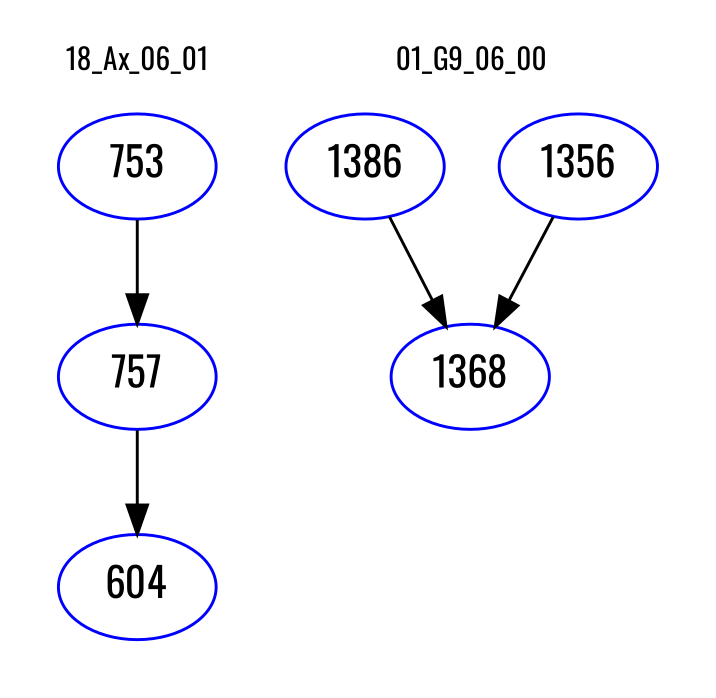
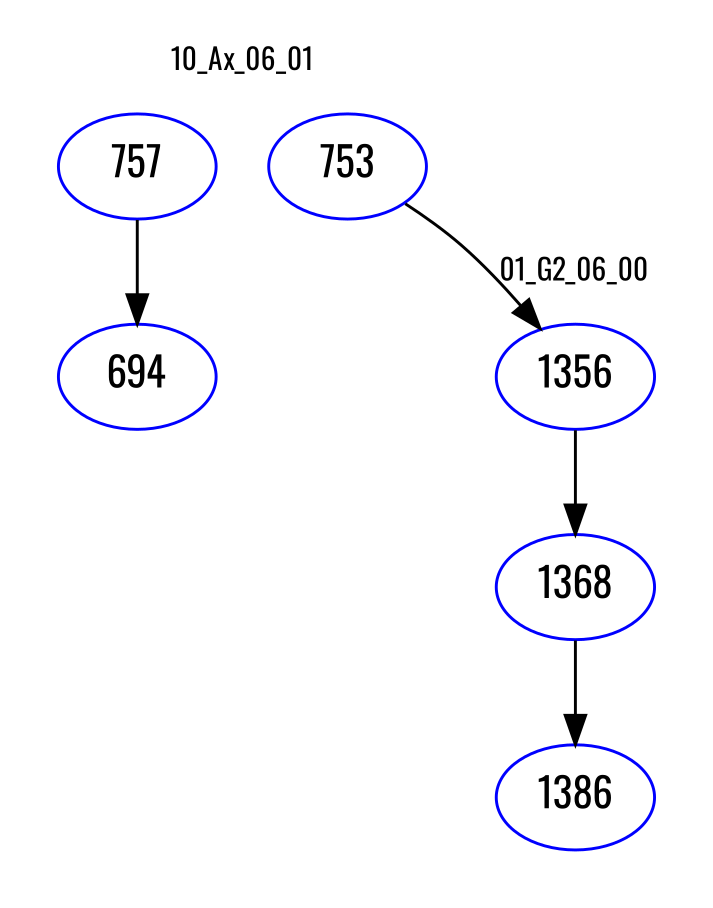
cluster "18_Ax_06_01": label "18_Ax_06_01" -> "10_Ax_06_01"
cluster "01_G9_06_00": label "01_G9_06_00" -> "01_G2_06_00"
edge "753" -> "757": now "753" -> "1356"
edge "1386" -> "1368": reversed
node "604": label "604" -> "694"
